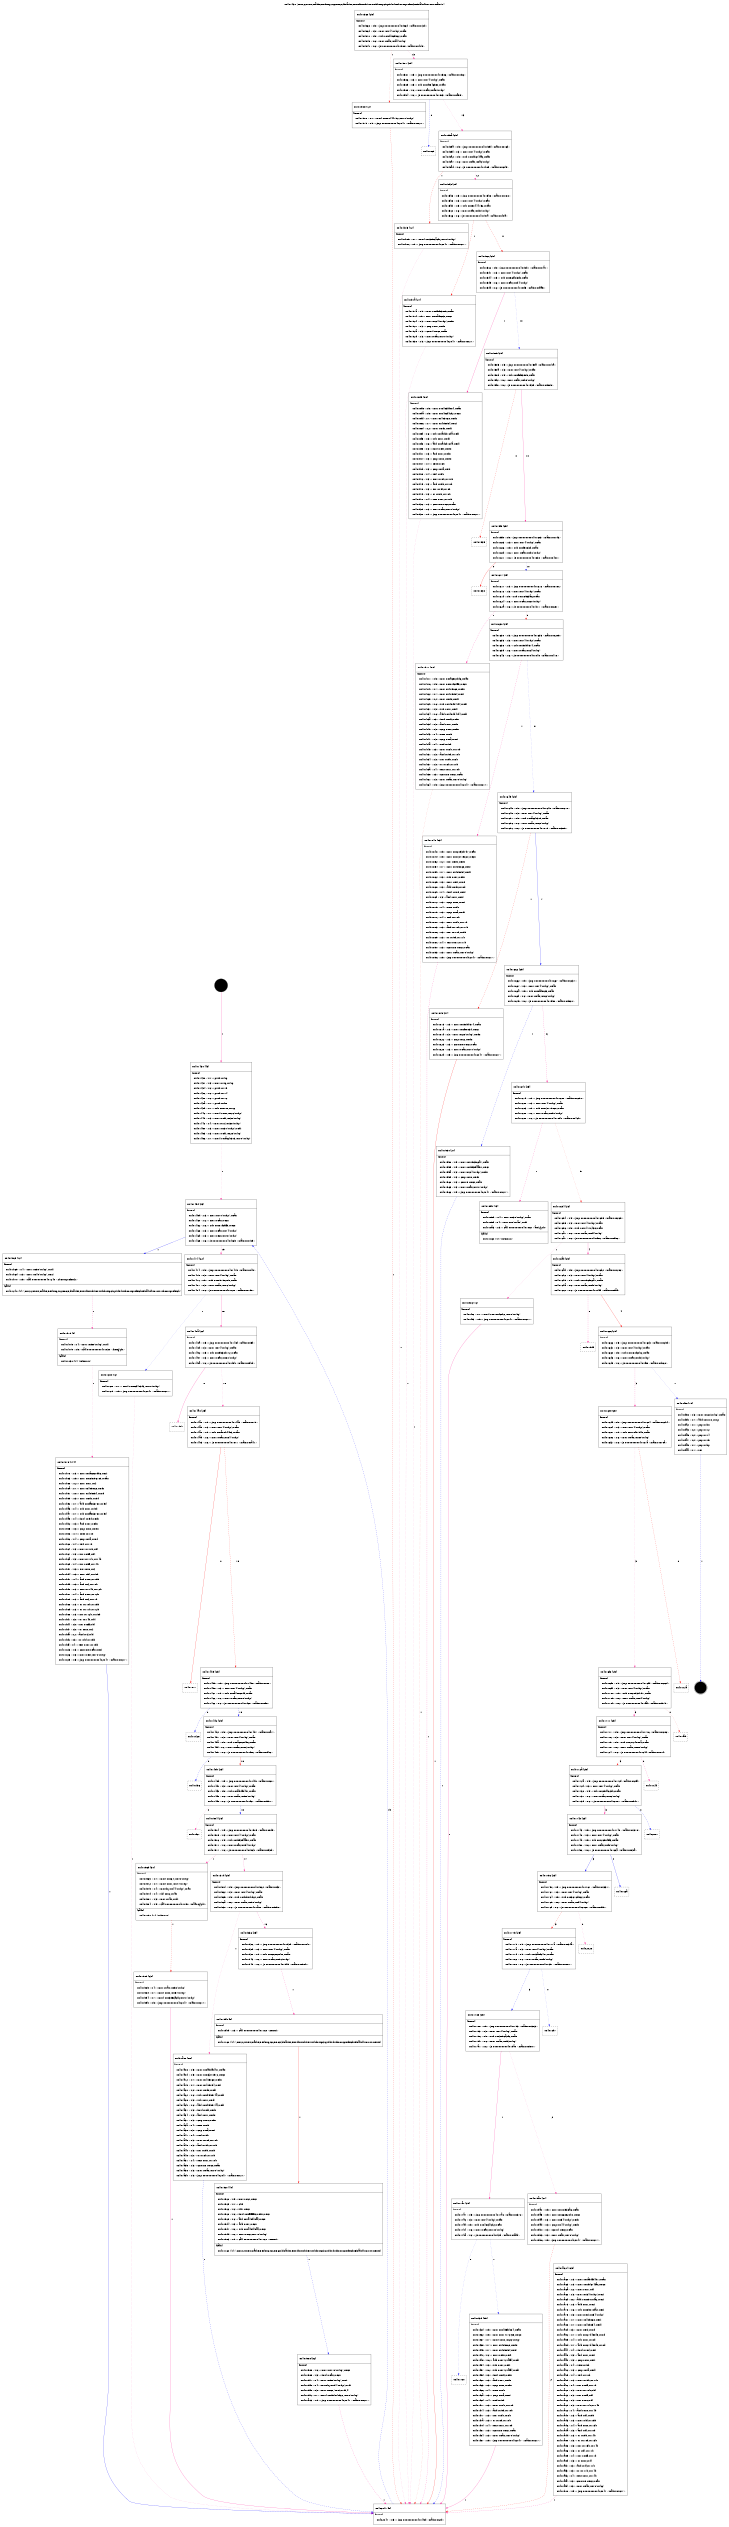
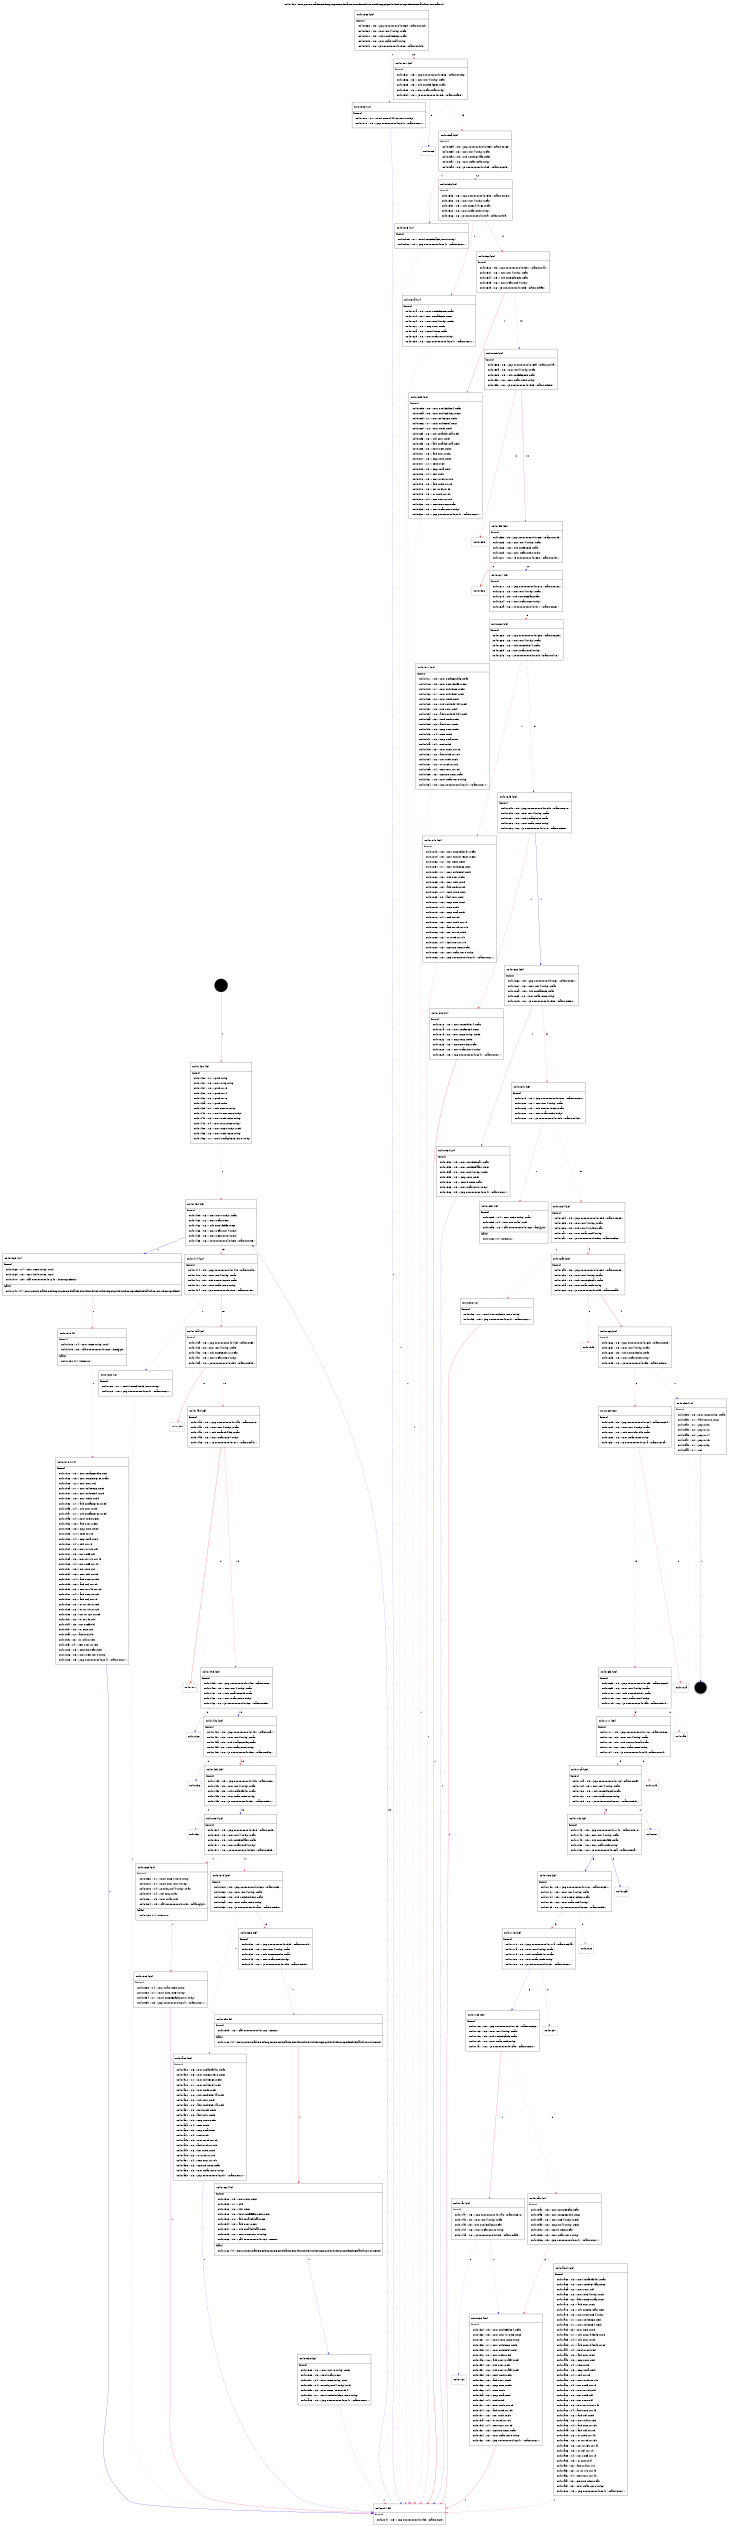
edge "0x401617 [25]" -> "0x401b11 [88]": removed, label "1"
edge "0x40190e [12]" -> "0x402047 [5]": color red -> blue
edge "0x4019a0 [27]" -> "0x402047 [5]": now "0x4019a0 [27]" -> "0x401f2d [95]"
